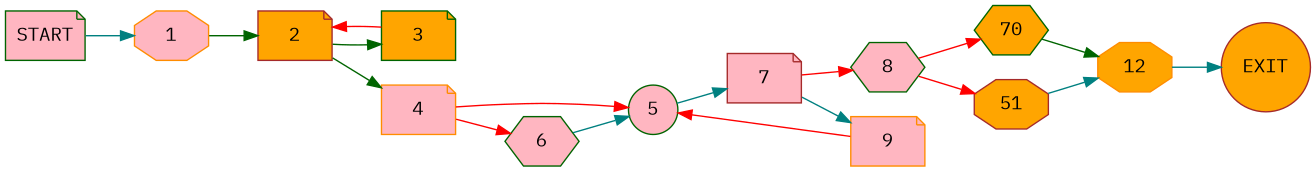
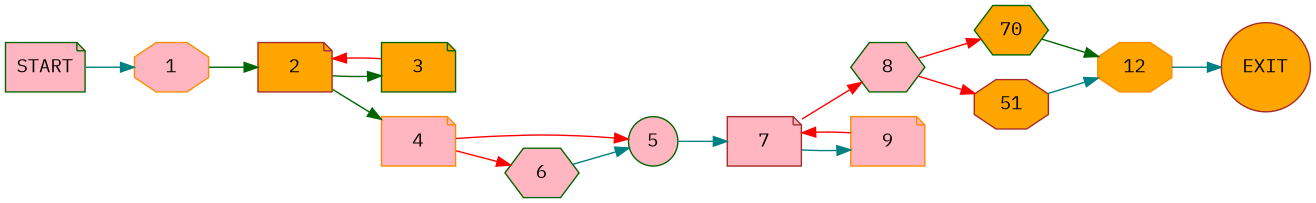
edge "9" -> "5": now "9" -> "7"
